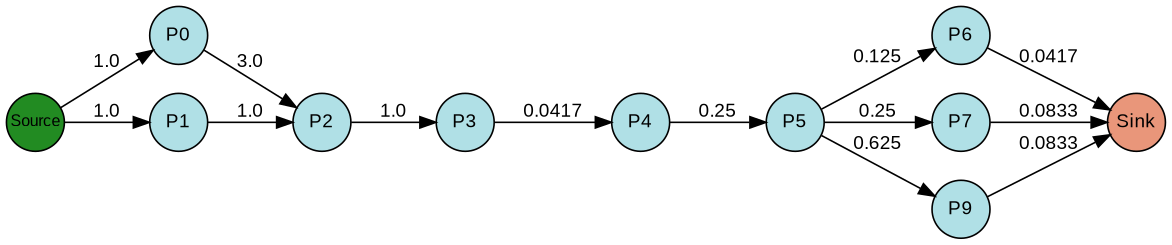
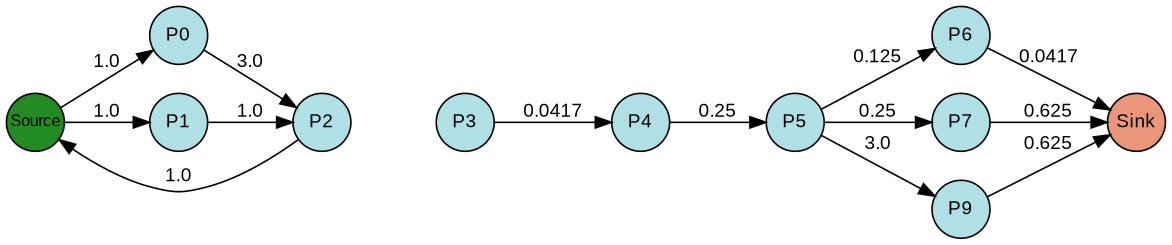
edge "P7" -> "Sink": label "0.0833" -> "0.625"
edge "P2" -> "P3": now "P2" -> "Source"
edge "P5" -> "P9": label "0.625" -> "3.0"
edge "P9" -> "Sink": label "0.0833" -> "0.625"
